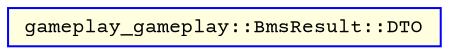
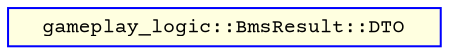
node "gameplay_gameplay::BmsResult::DTO": label "gameplay_gameplay::BmsResult::DTO" -> "gameplay_logic::BmsResult::DTO"
